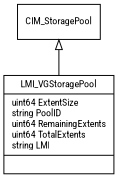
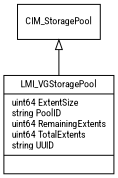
node "LMI_VGStoragePool": text "string LMI" -> "string UUID"
